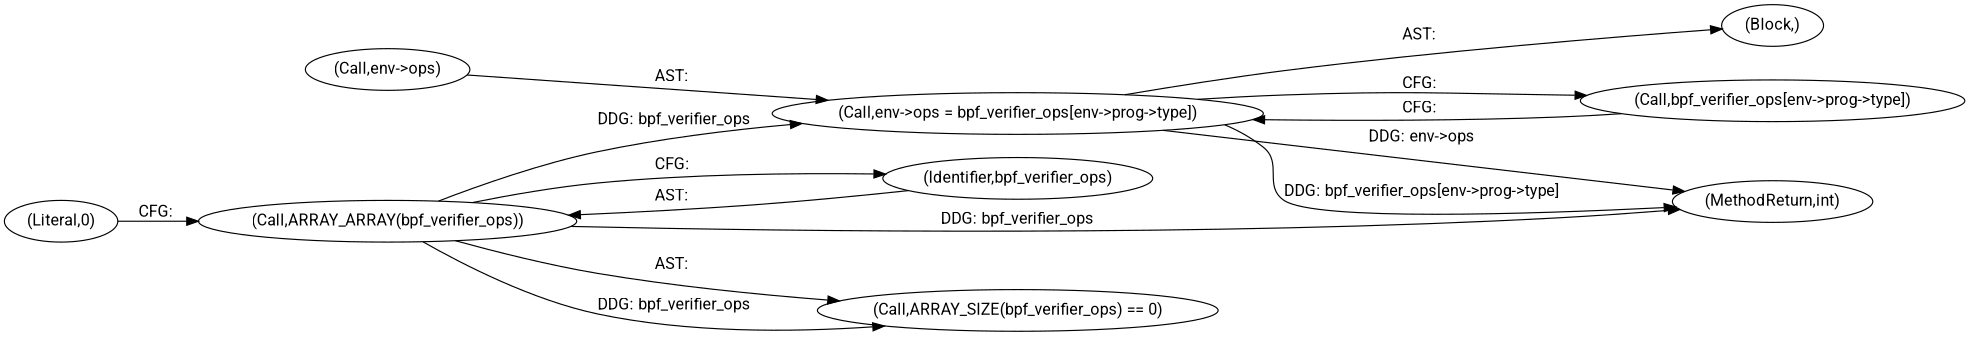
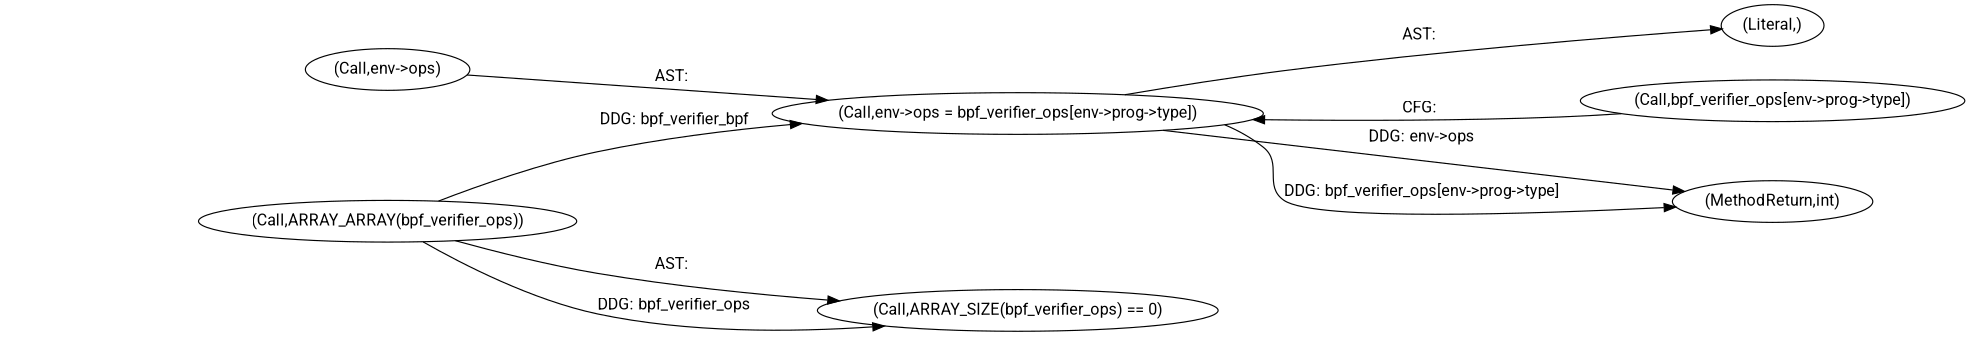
node "(Block,)": label "(Block,)" -> "(Literal,)"
edge "(Call,env->ops = bpf_verifier_ops[env->prog->type])" -> "(Call,bpf_verifier_ops[env->prog->type])": removed, label "CFG:"
edge "(Call,ARRAY_ARRAY(bpf_verifier_ops))" -> "(Call,env->ops = bpf_verifier_ops[env->prog->type])": label "DDG: bpf_verifier_ops" -> "DDG: bpf_verifier_bpf"
node "(Identifier,bpf_verifier_ops)": removed
node "(Literal,0)": removed
edge "(Call,ARRAY_ARRAY(bpf_verifier_ops))" -> "(MethodReturn,int)": removed, label "DDG: bpf_verifier_ops"
